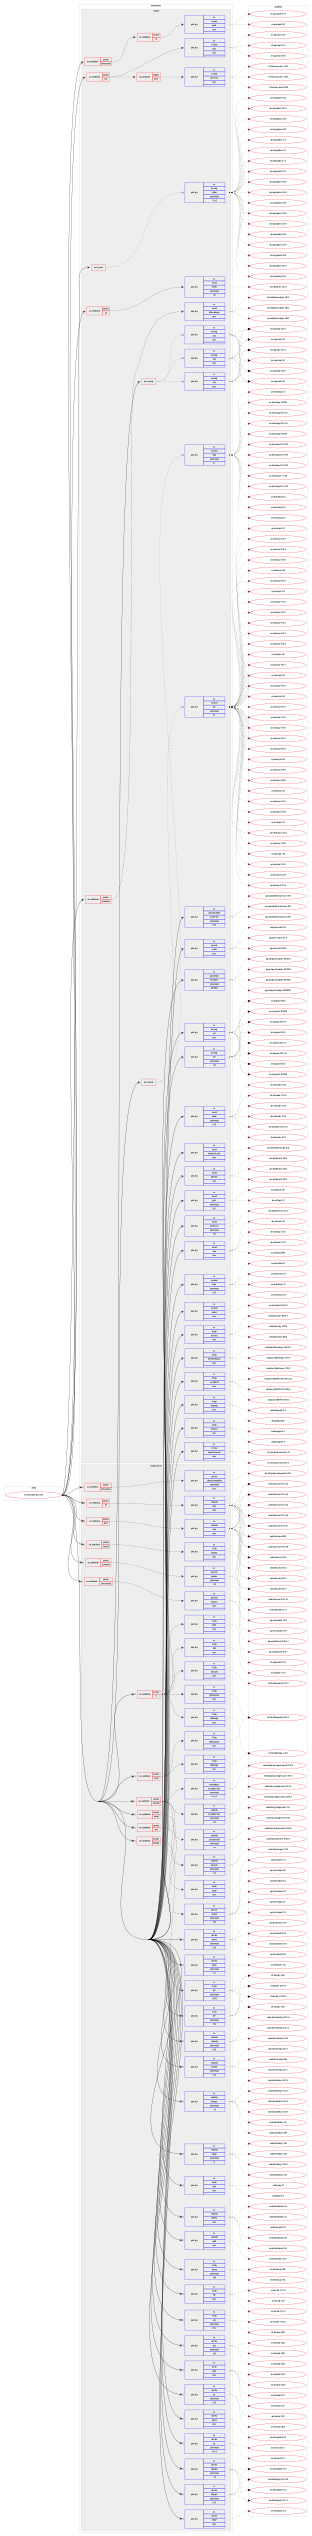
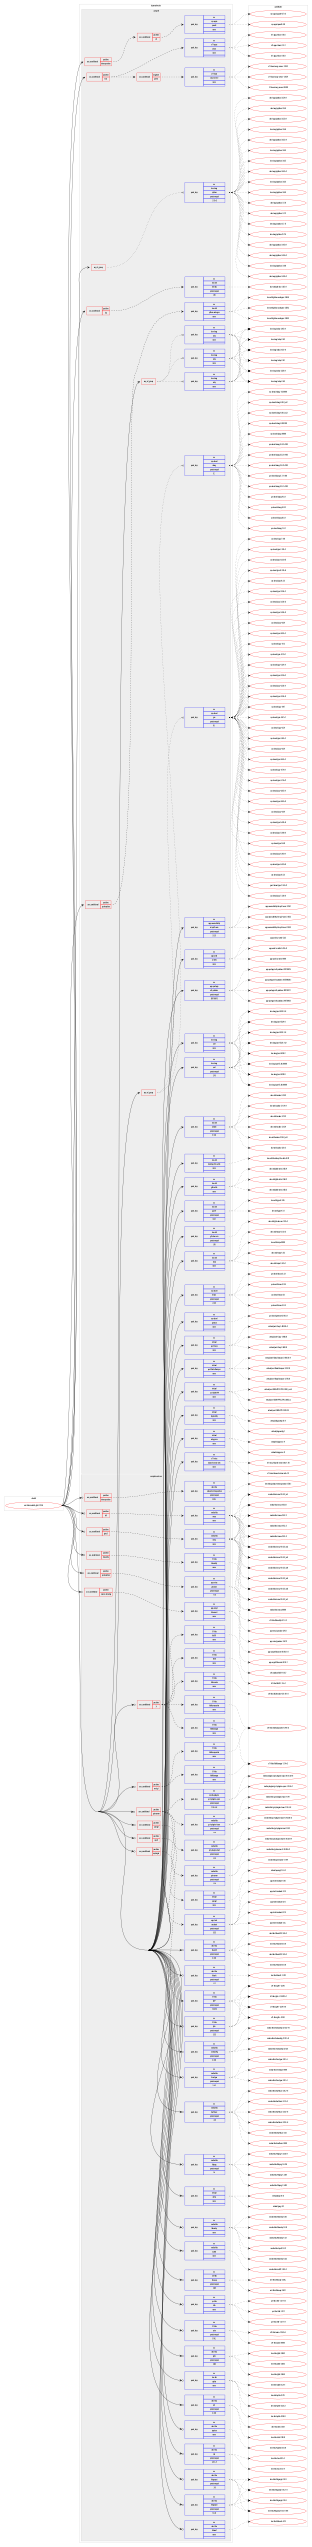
node "sys-devel/clang-9999": added
